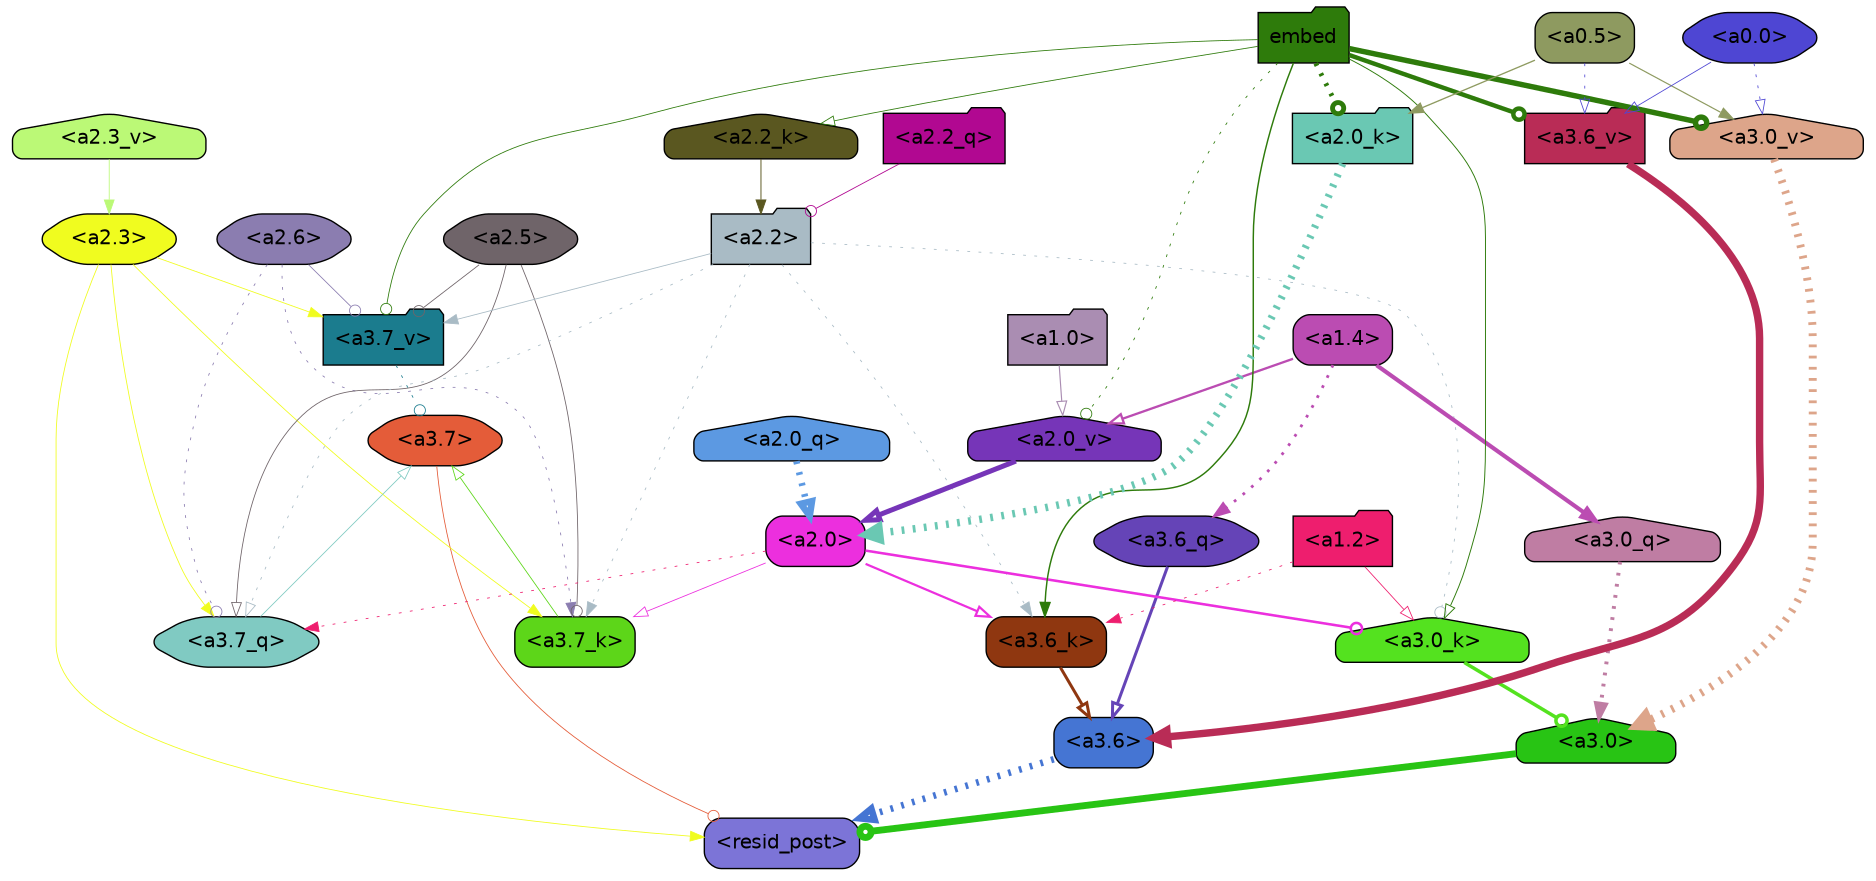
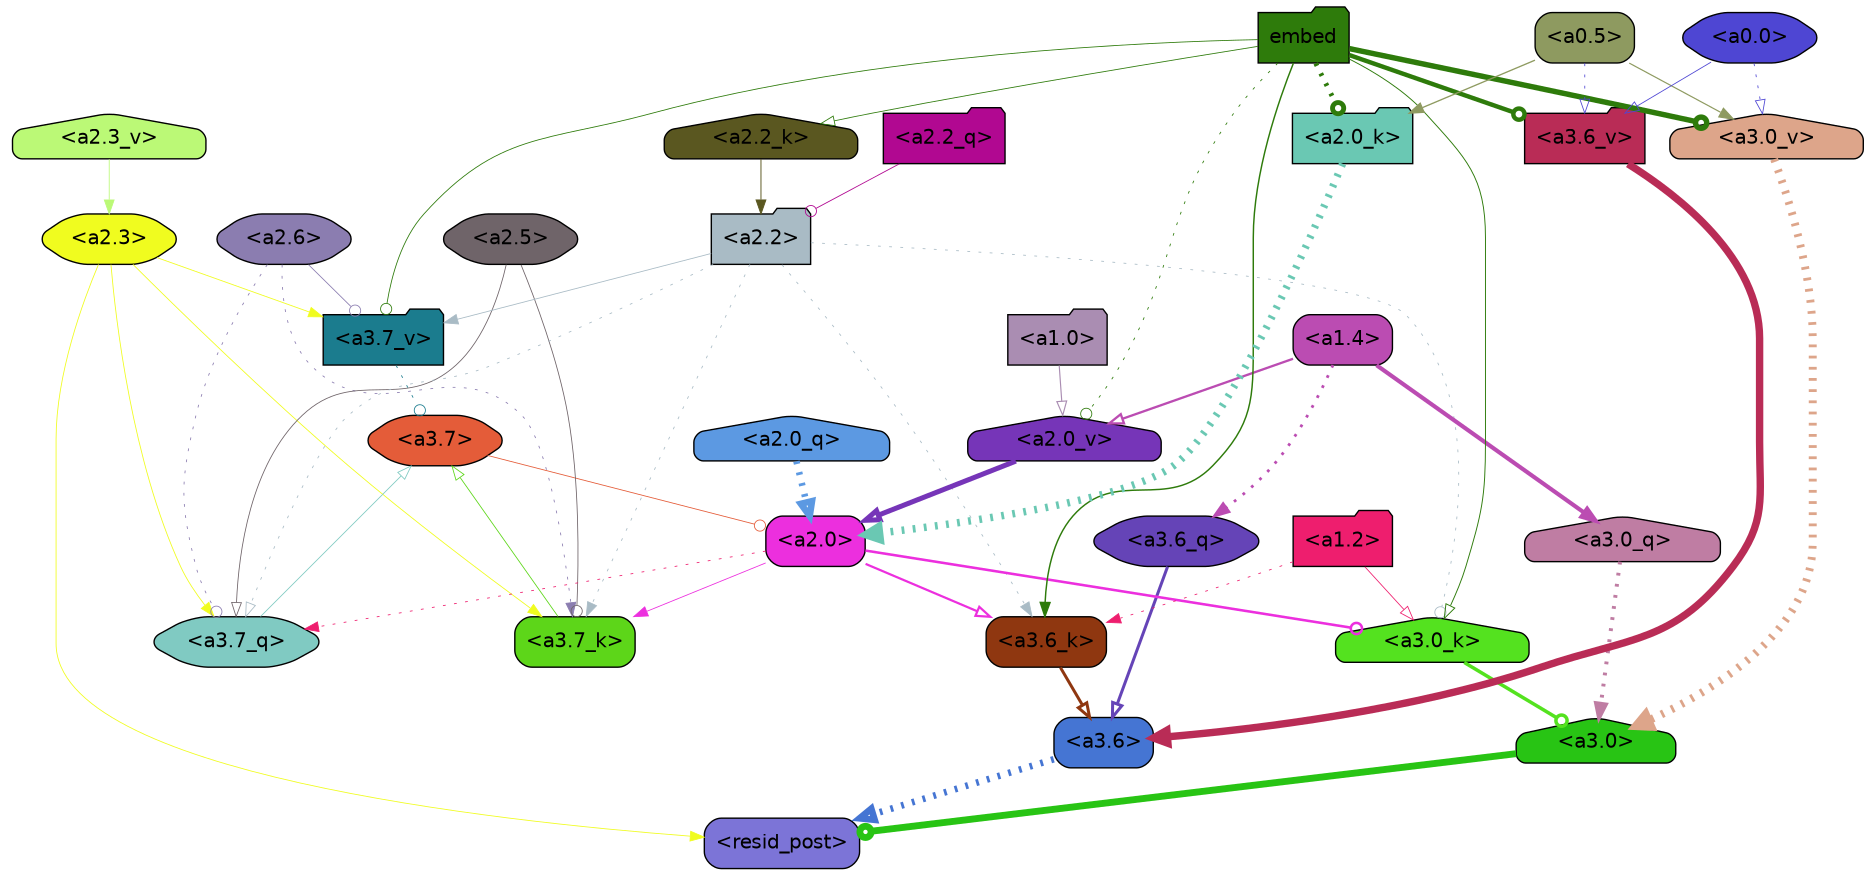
edge "<a2.5>" -> "<a3.7_v>": removed
edge "<a2.0>" -> "<a3.7_k>": arrowhead onormal -> normal
edge "<a3.7>" -> "<resid_post>": now "<a3.7>" -> "<a2.0>"
